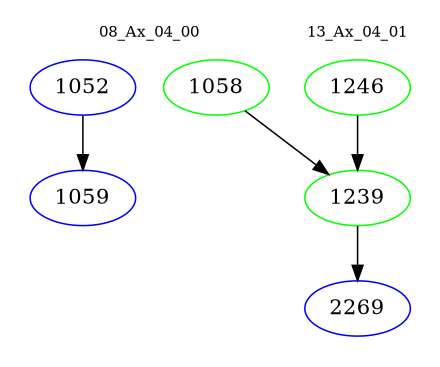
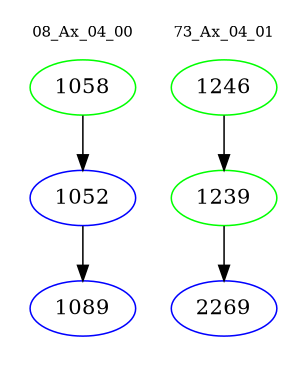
cluster "13_Ax_04_01": label "13_Ax_04_01" -> "73_Ax_04_01"
edge "1058" -> "1239": now "1058" -> "1052"
node "1059": label "1059" -> "1089"
